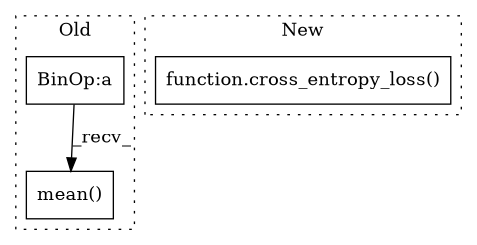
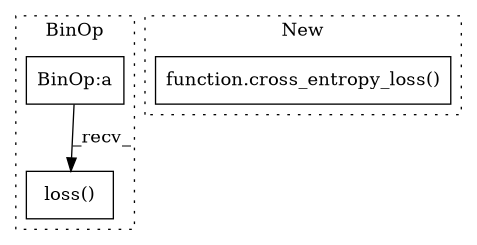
cluster "Old": label "Old" -> "BinOp"
node "mean()": label "mean()" -> "loss()"
